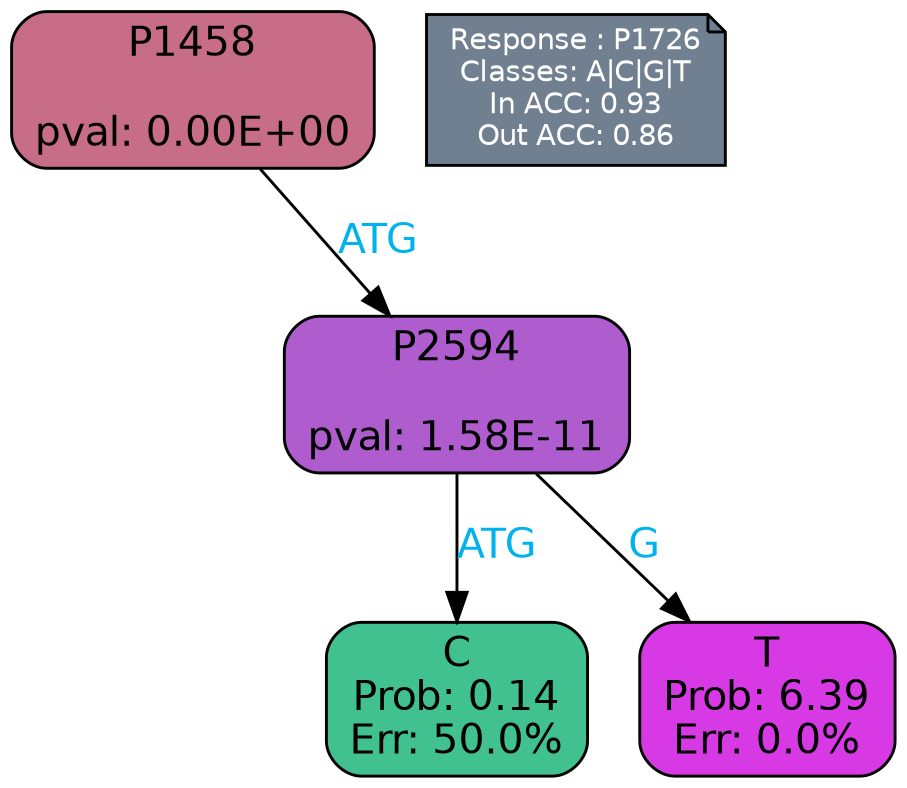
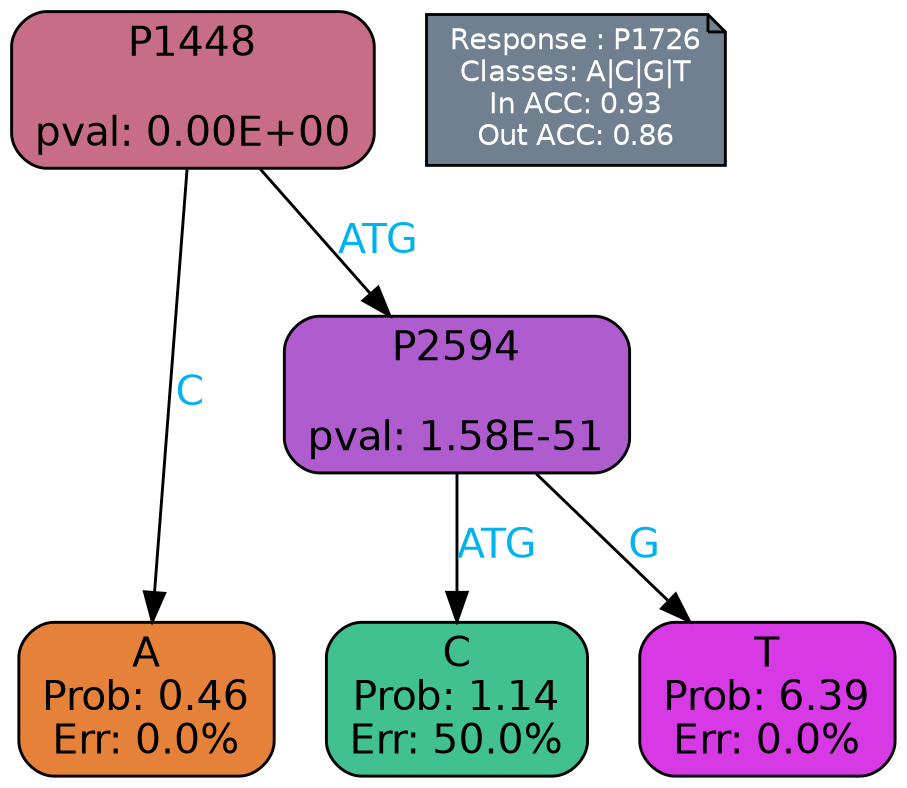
node "P1458 pval: 0.00E+00": label "P1458 pval: 0.00E+00" -> "P1448 pval: 0.00E+00"
node "P2594 pval: 1.58E-11": label "P2594 pval: 1.58E-11" -> "P2594 pval: 1.58E-51"
node "A Prob: 0.46 Err: 0.0%": added
node "C Prob: 0.14 Err: 50.0%": label "C Prob: 0.14 Err: 50.0%" -> "C Prob: 1.14 Err: 50.0%"
